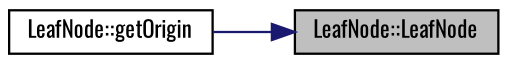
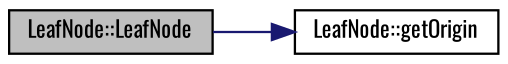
edge "LeafNode::getOrigin" -> "LeafNode::LeafNode": reversed
